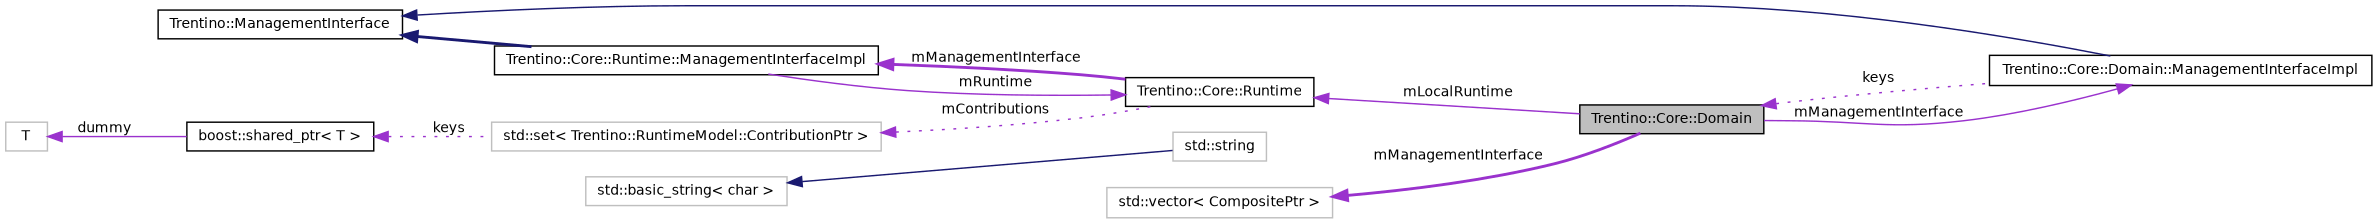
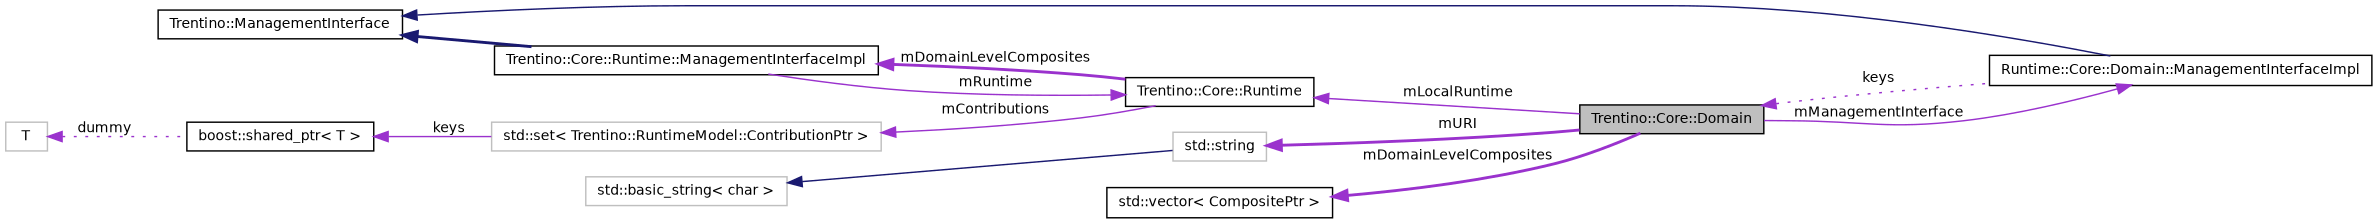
edge "Trentino::Core::Runtime" -> "Trentino::Core::Runtime::ManagementInterfaceImpl": label " mManagementInterface" -> " mDomainLevelComposites"
node "Trentino::Core::Domain::ManagementInterfaceImpl": label "Trentino::Core::Domain::ManagementInterfaceImpl" -> "Runtime::Core::Domain::ManagementInterfaceImpl"
edge "Trentino::Core::Runtime" -> "std::set< Trentino::RuntimeModel::ContributionPtr >": style dotted -> solid
edge "boost::shared_ptr< T >" -> "T": style solid -> dotted
edge "std::set< Trentino::RuntimeModel::ContributionPtr >" -> "boost::shared_ptr< T >": style dotted -> solid
edge "Trentino::Core::Domain" -> "std::string": added, label "mURI"
edge "Trentino::Core::Domain" -> "std::vector< CompositePtr >": label " mManagementInterface" -> " mDomainLevelComposites"
node "std::vector< CompositePtr >": color grey75 -> black
